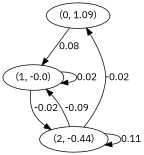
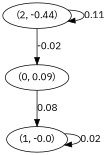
node "(0, 1.09)": label "(0, 1.09)" -> "(0, 0.09)"
edge "(1, -0.0)" -> "(2, -0.44)": removed, label "-0.02"
edge "(2, -0.44)" -> "(1, -0.0)": removed, label "-0.09"
